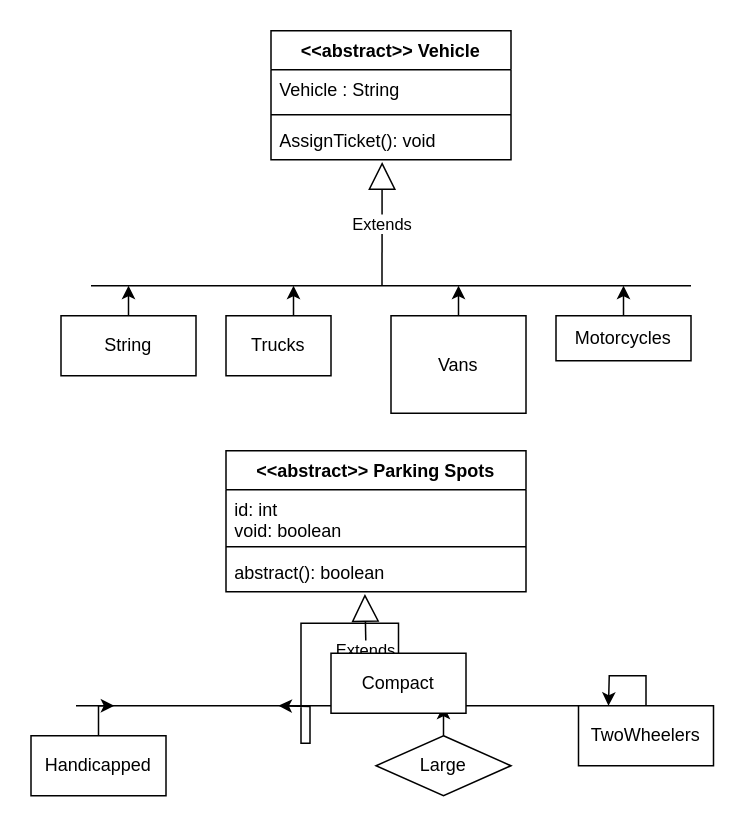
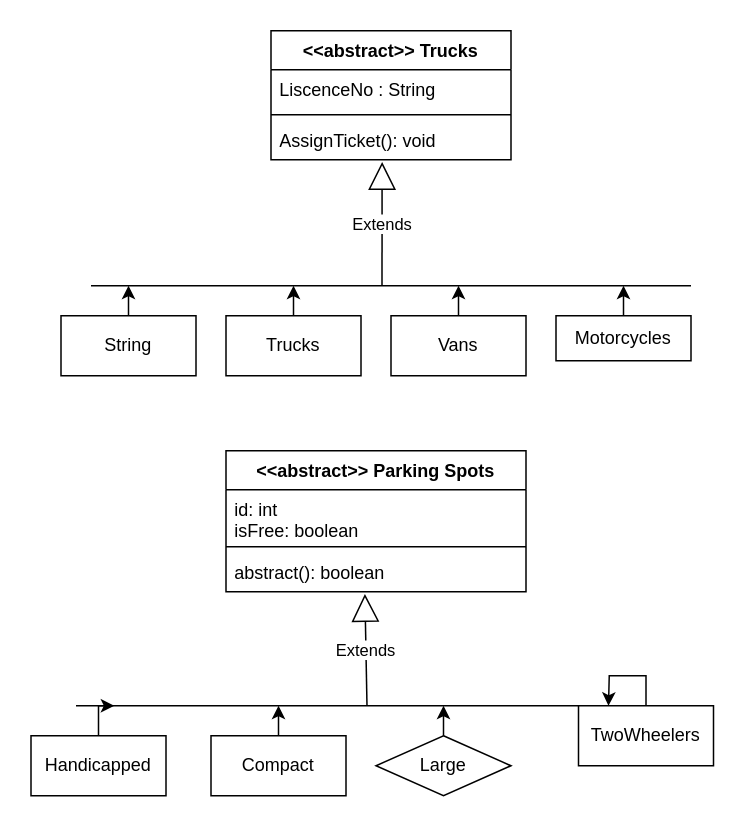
node "<<abstract>> Vehicle": label "<<abstract>> Vehicle" -> "<<abstract>> Trucks"
node "Vehicle : String": label "Vehicle : String" -> "LiscenceNo : String"
node "Trucks": size 105x60 -> 135x60
node "Vans": size 135x98 -> 135x60
node "id: int void: boolean": label "id: int void: boolean" -> "id: int isFree: boolean"
node "Compact": moved (398, 683) -> (278, 766)
